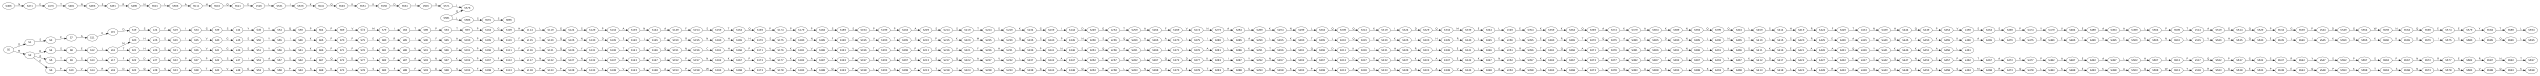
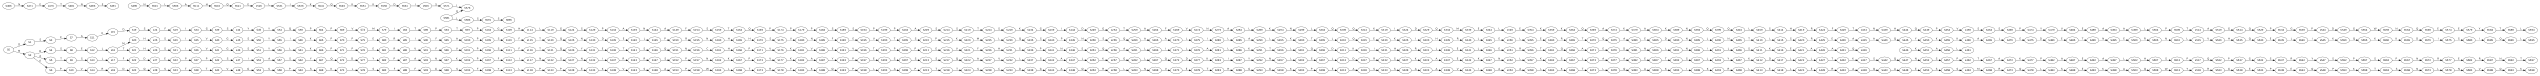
edge "S491" -> "S496": removed, label "R"
node "S441": removed
